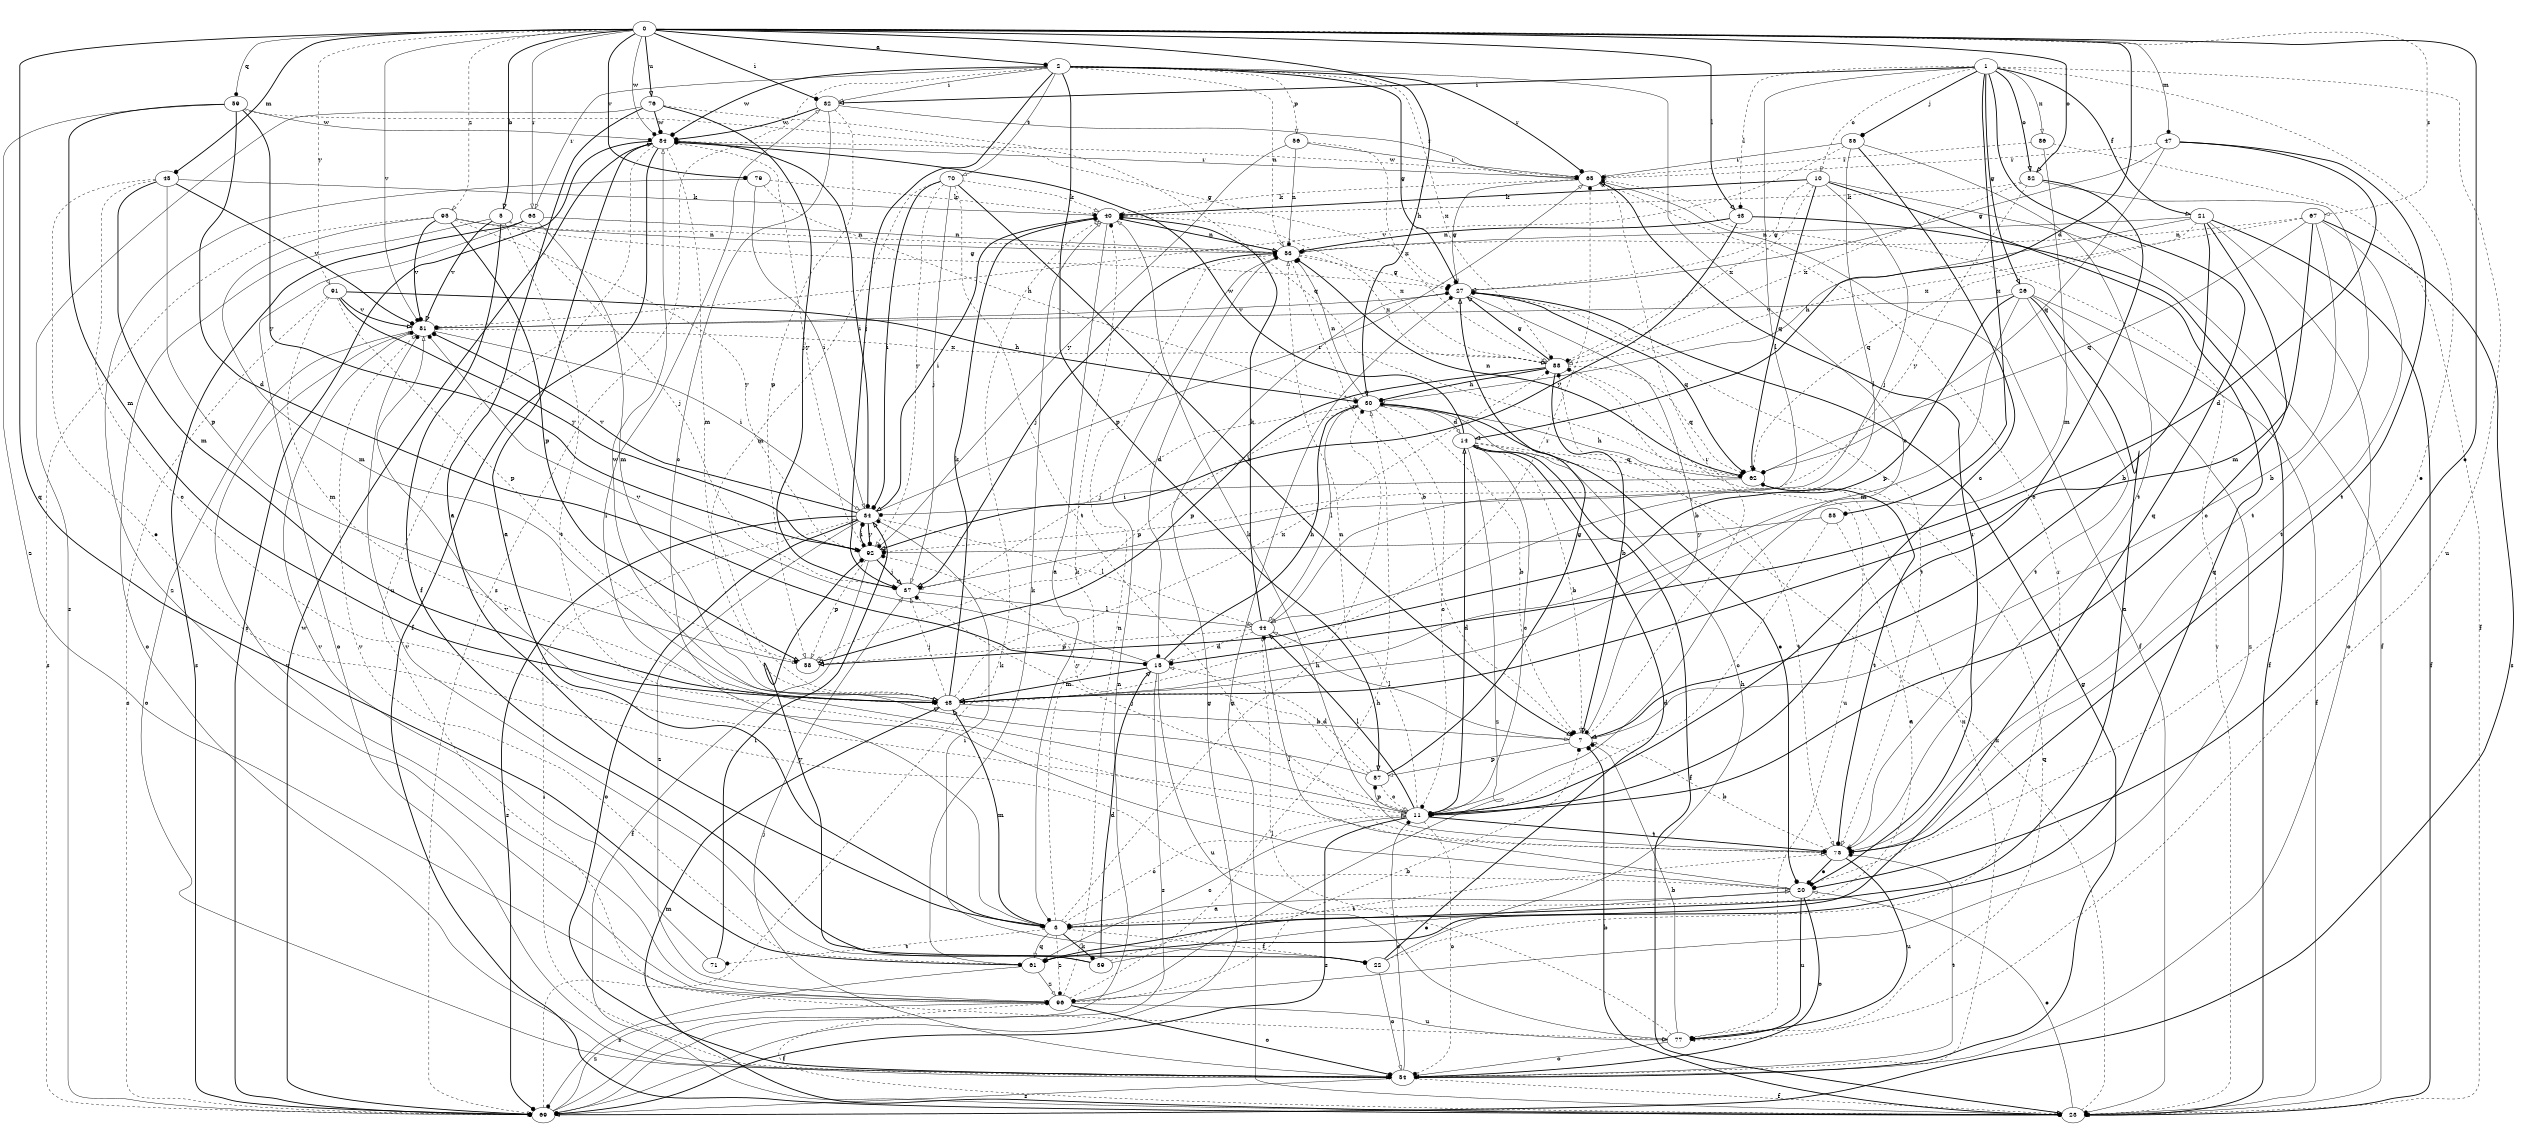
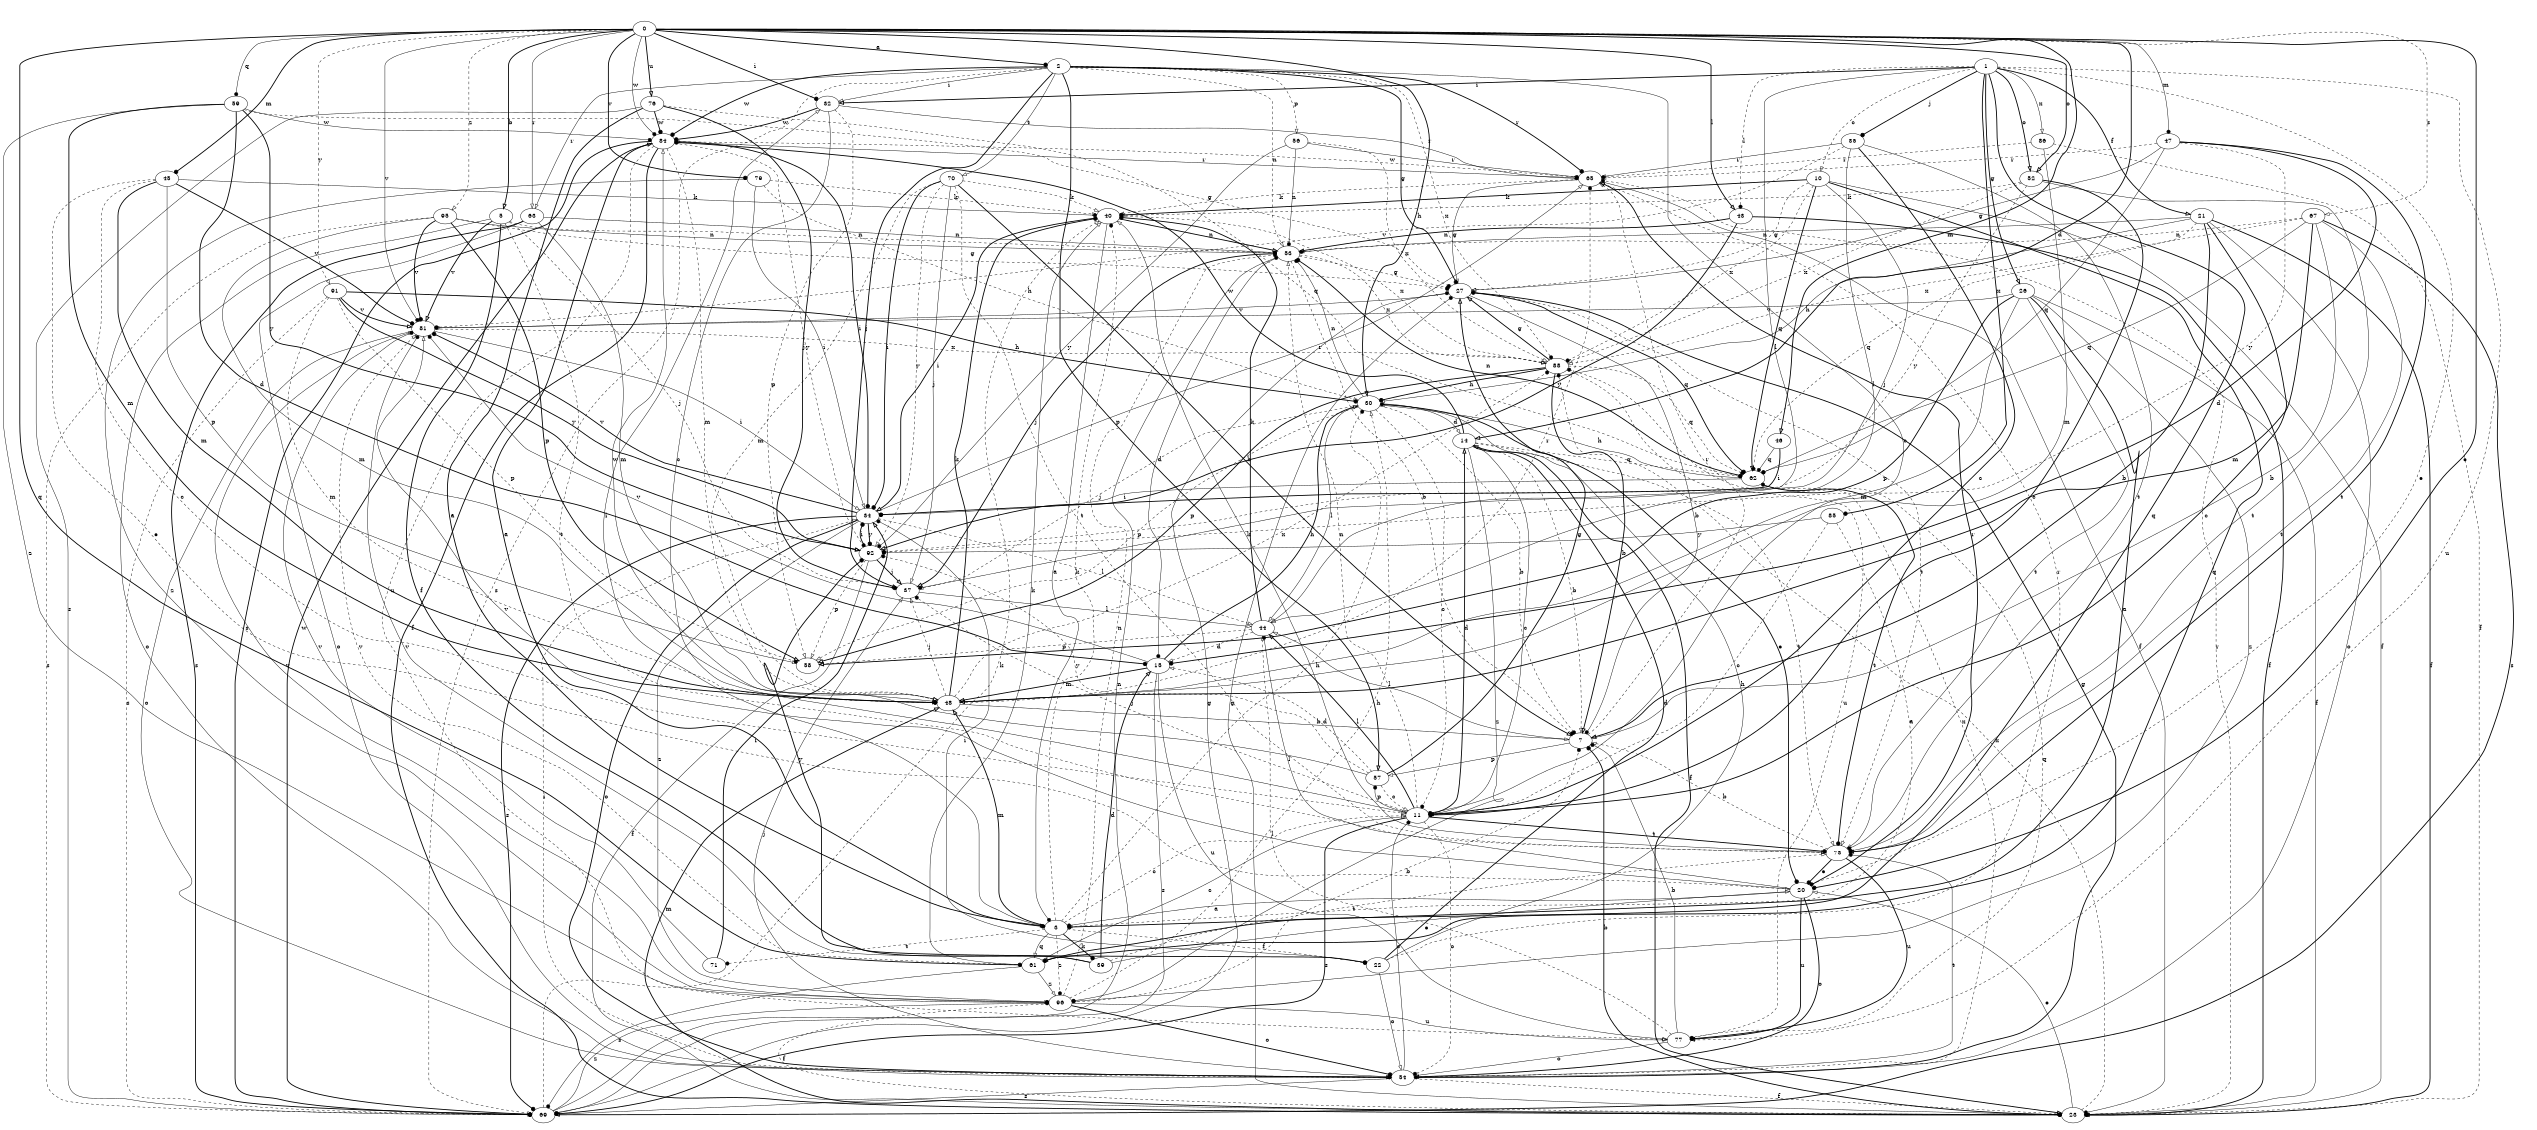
edge "95" -> "92": now "47" -> "92"
node "46": added
